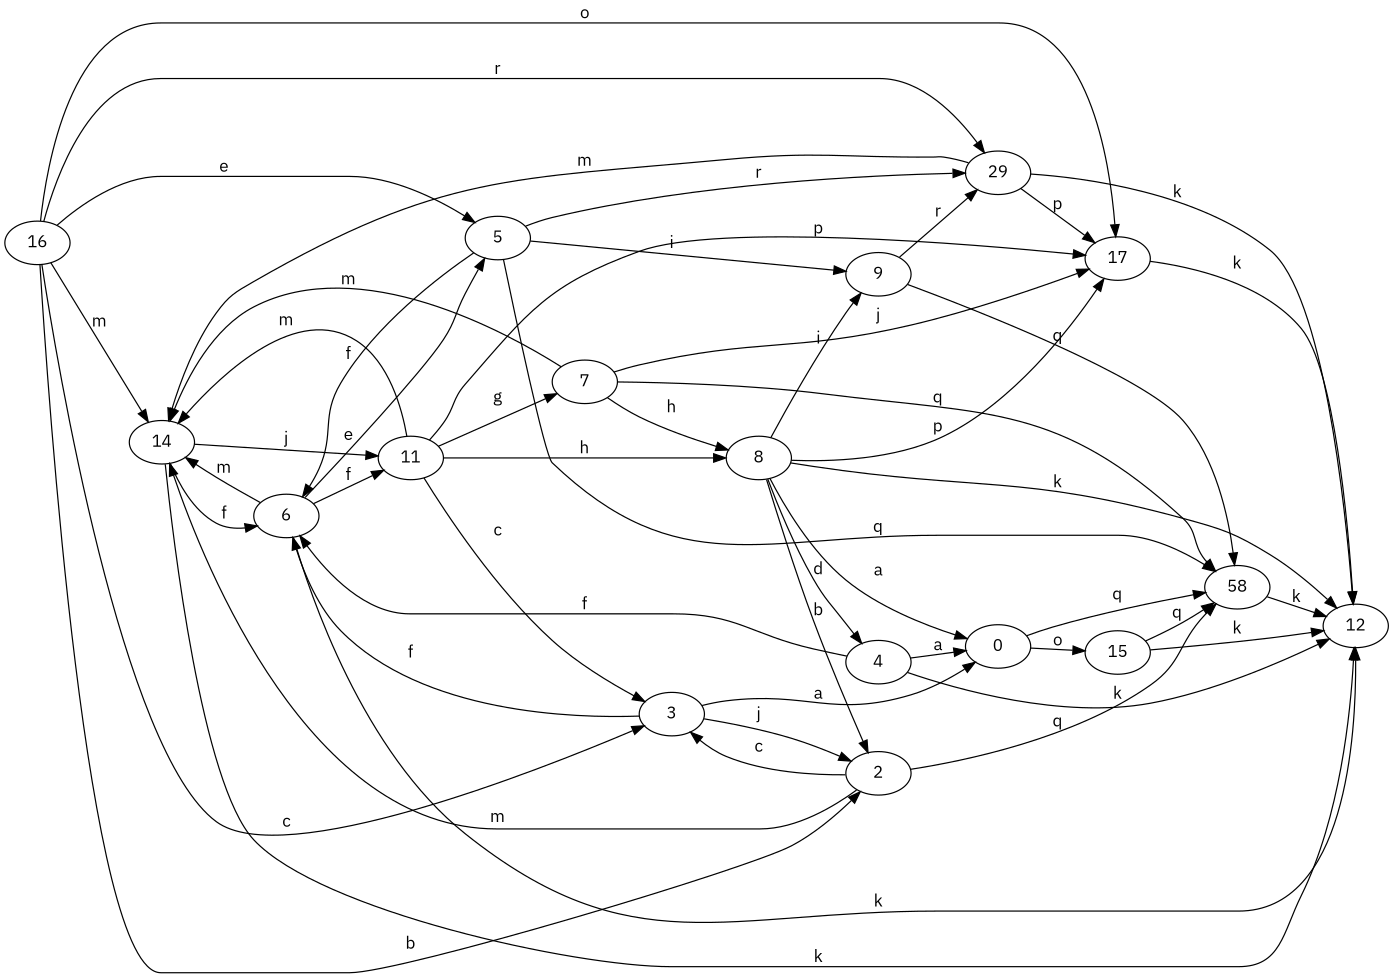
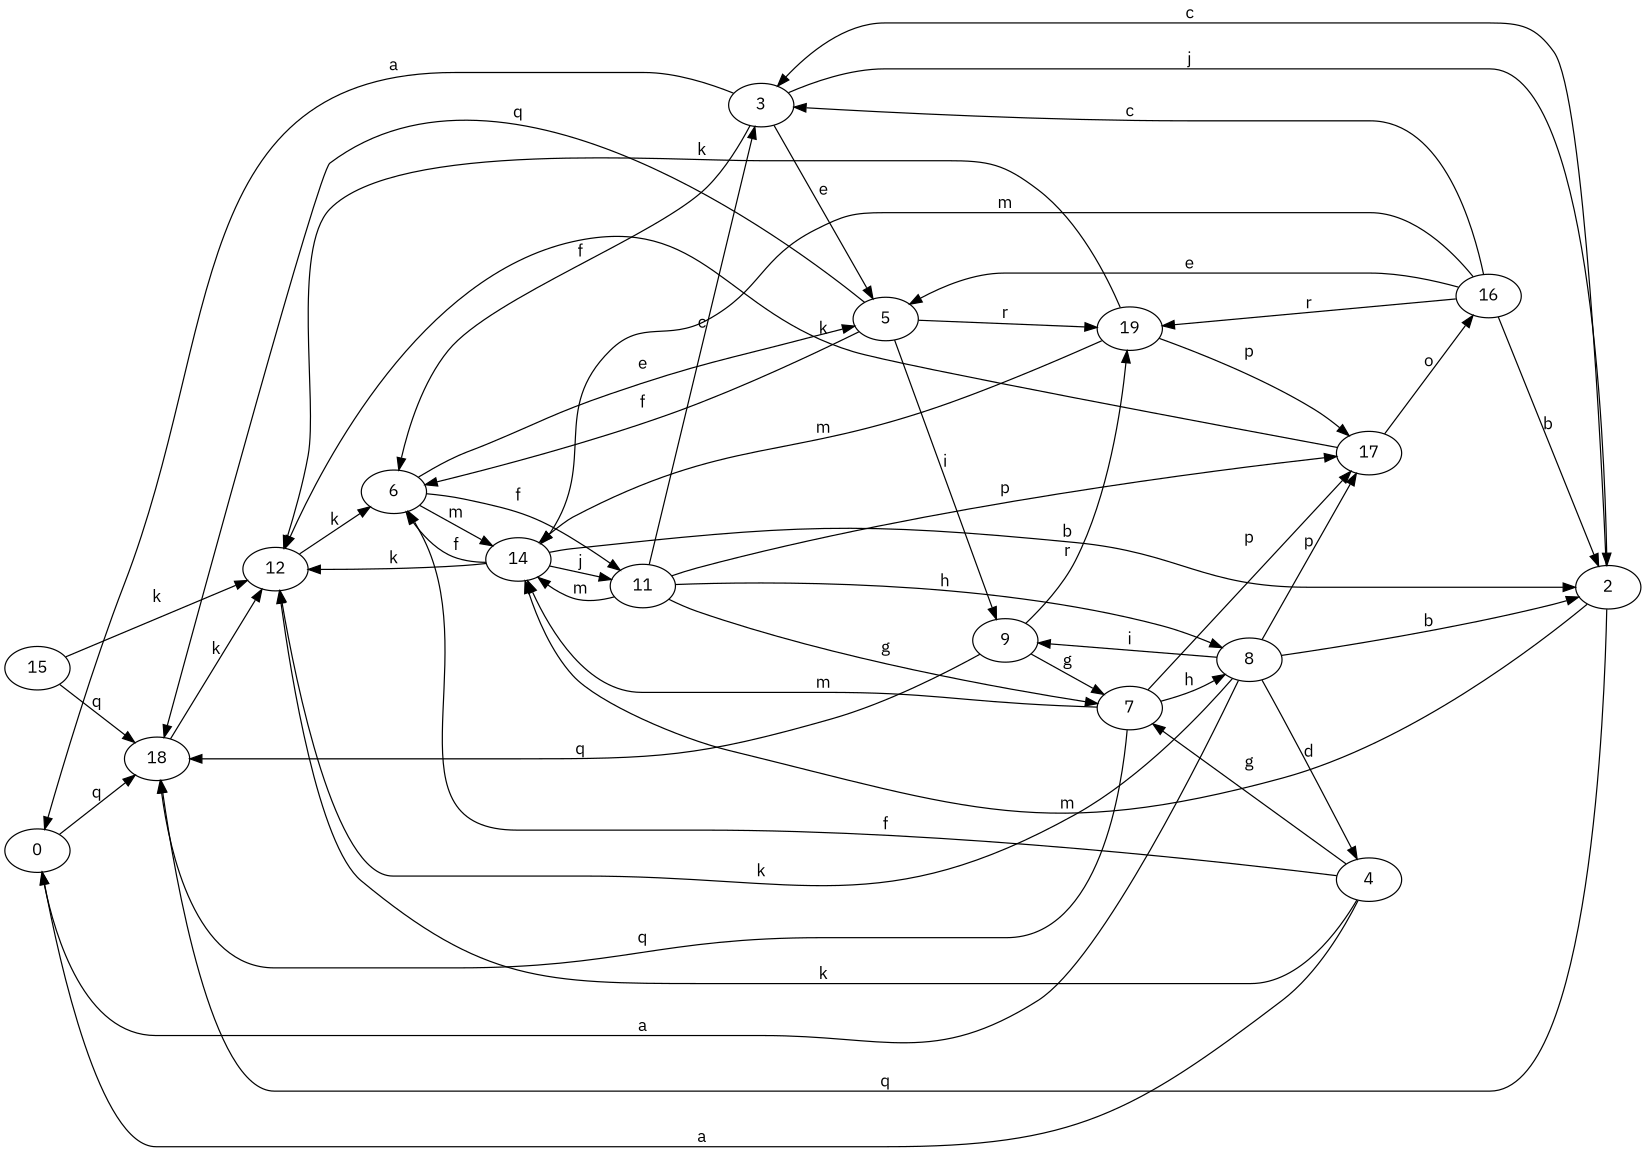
edge "16" -> "17": reversed
node "29": label "29" -> "19"
edge "3" -> "5": added, label "e"
edge "7" -> "17": label "j" -> "p"
edge "14" -> "2": added, label "b"
node "58": label "58" -> "18"
edge "0" -> "15": removed, label "o"
edge "9" -> "7": added, label "g"
edge "4" -> "7": added, label "g"
edge "6" -> "12": reversed
